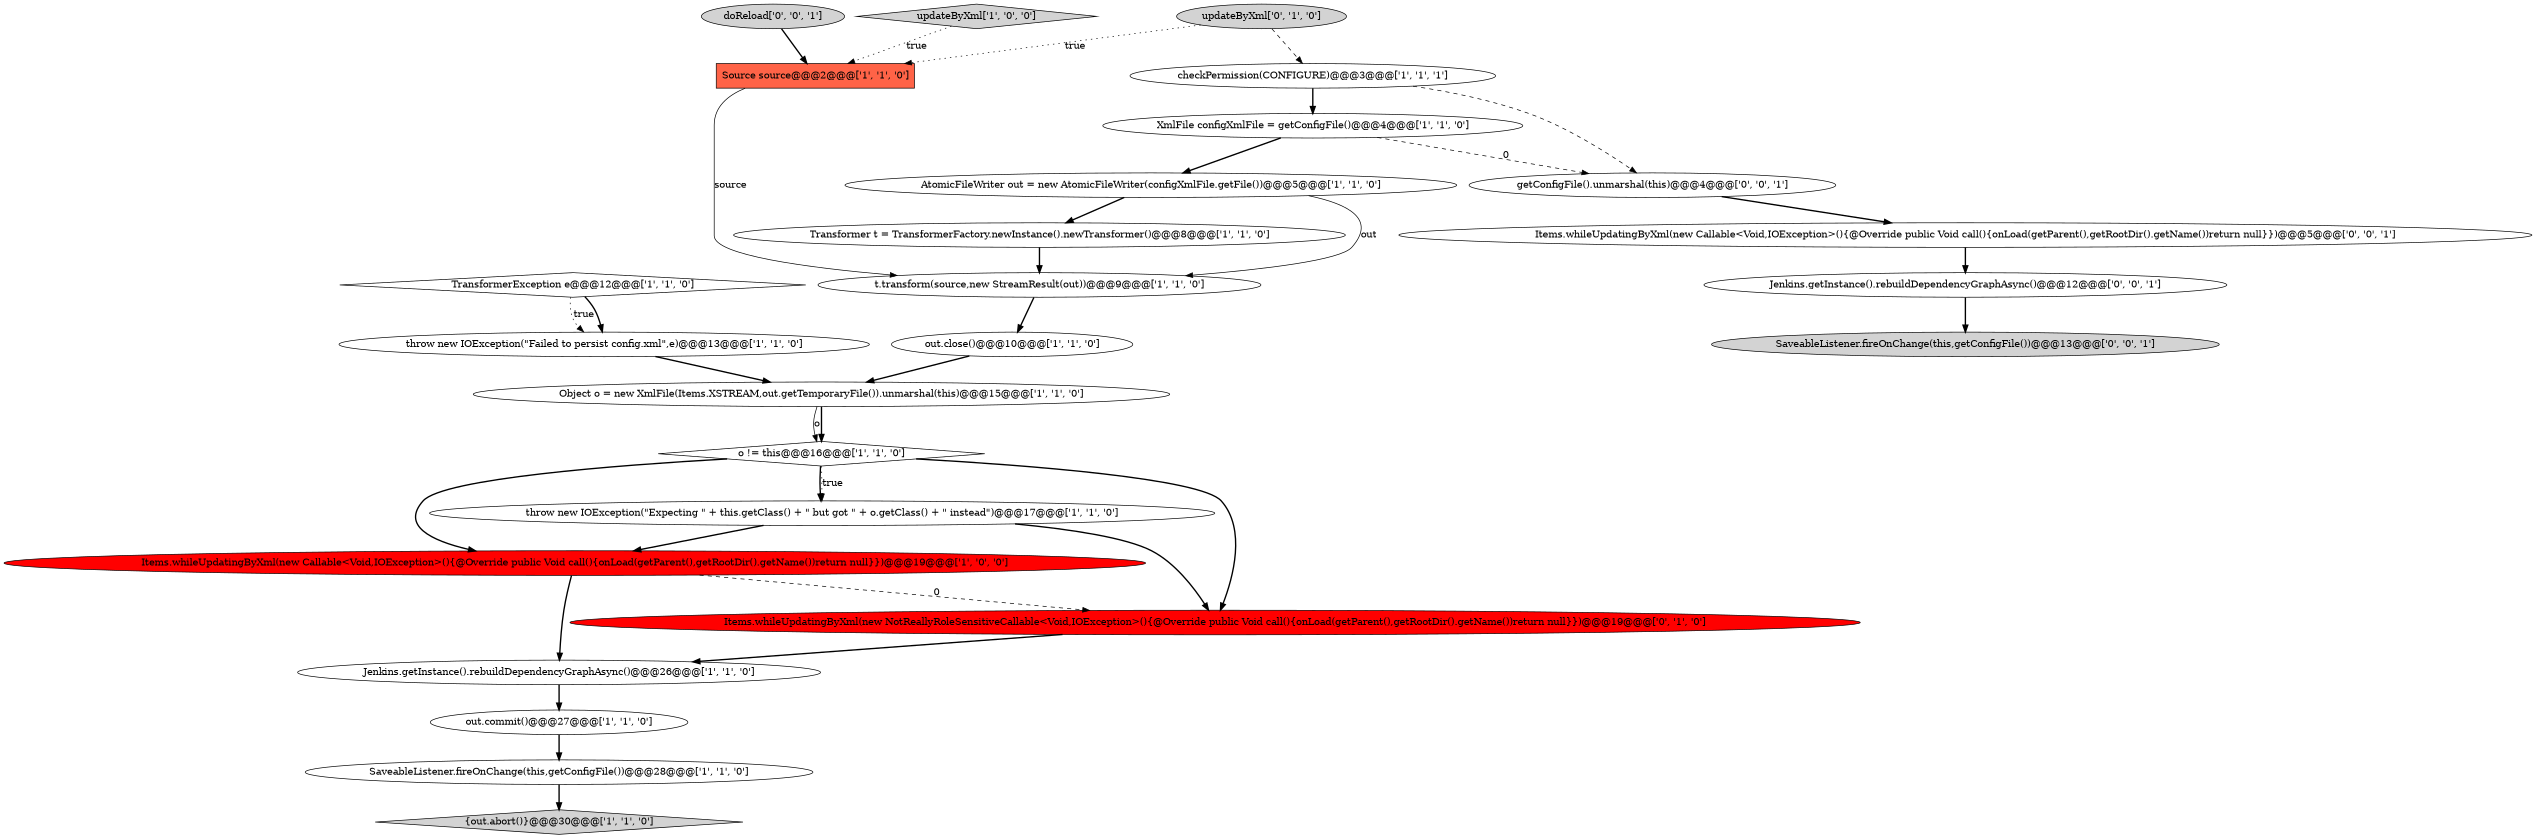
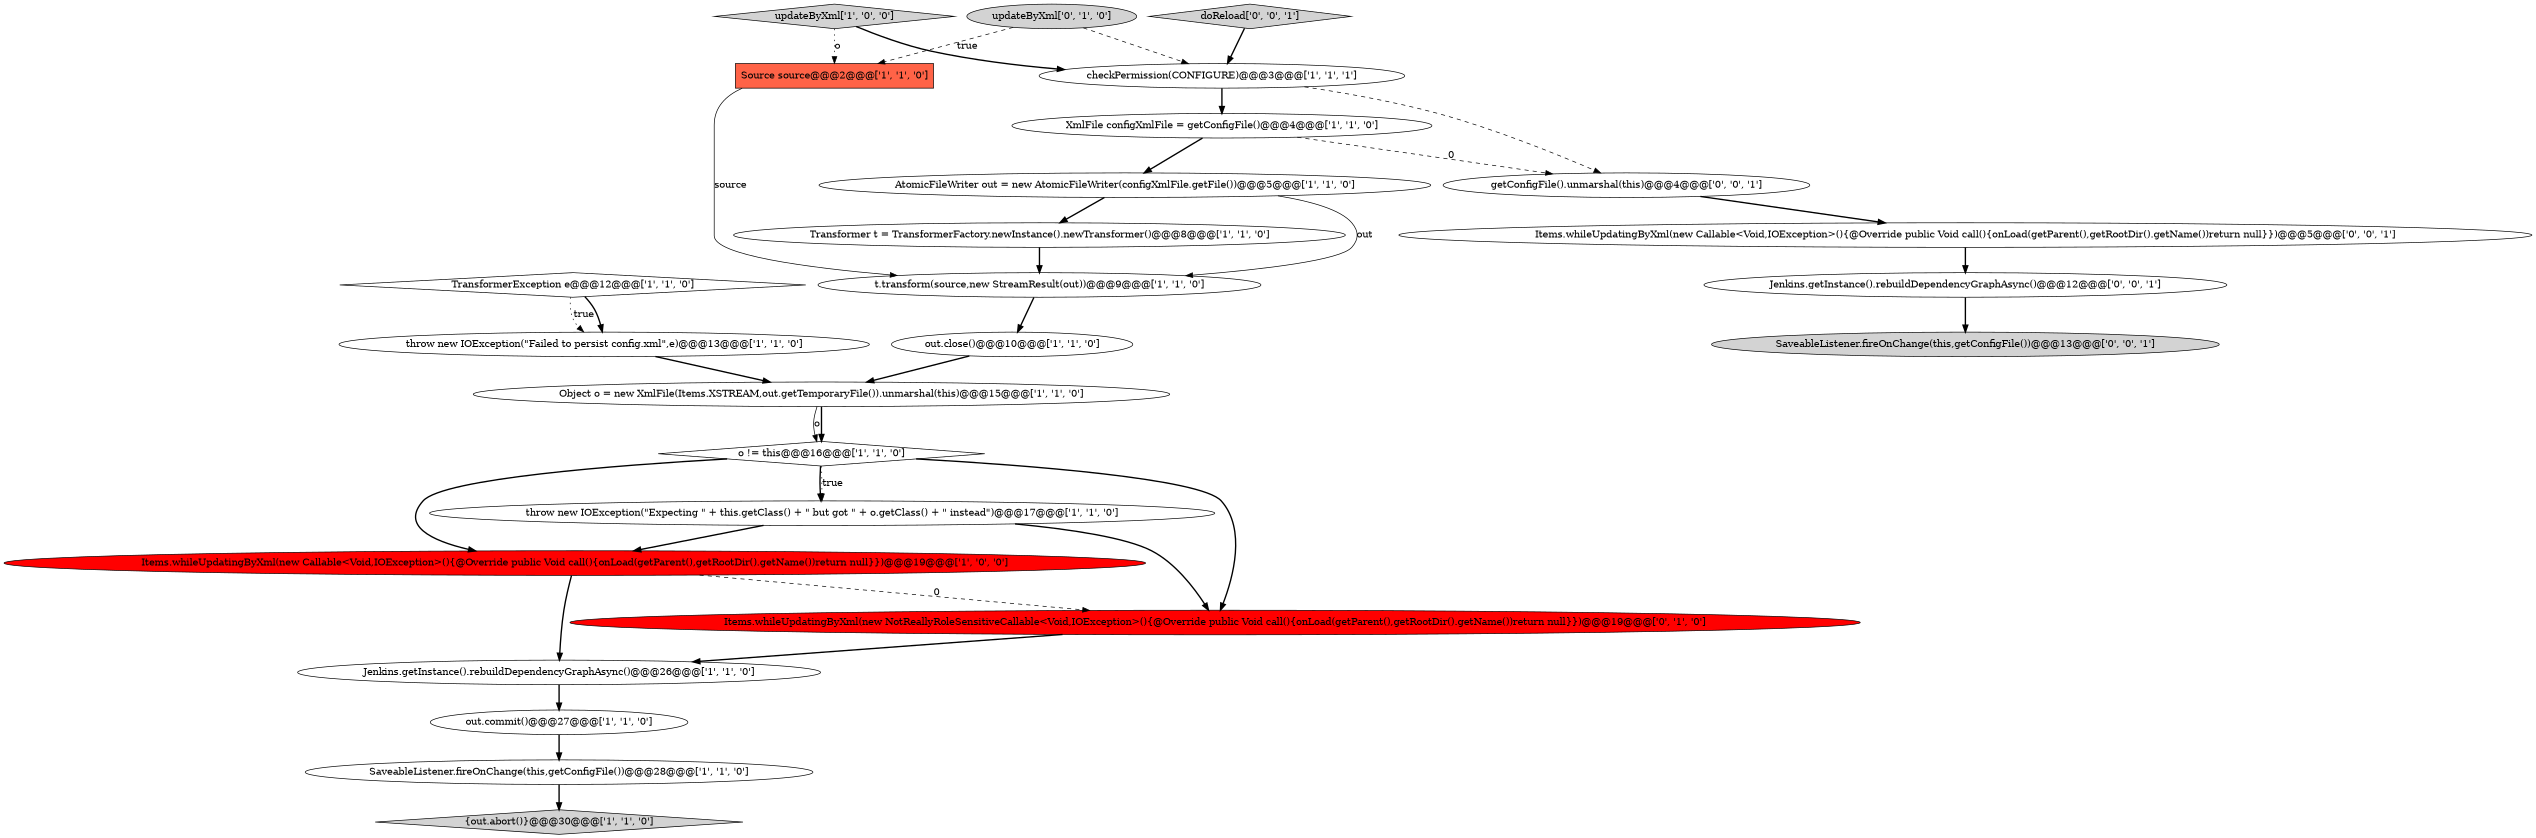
node "doReload['0', '0', '1']": shape ellipse -> diamond
edge "doReload['0', '0', '1']" -> "Source source@@@2@@@['1', '1', '0']": now "doReload['0', '0', '1']" -> "checkPermission(CONFIGURE)@@@3@@@['1', '1', '1']"
edge "updateByXml['0', '1', '0']" -> "Source source@@@2@@@['1', '1', '0']": style dotted -> dashed
edge "updateByXml['1', '0', '0']" -> "Source source@@@2@@@['1', '1', '0']": label "true" -> "o"
edge "updateByXml['1', '0', '0']" -> "checkPermission(CONFIGURE)@@@3@@@['1', '1', '1']": added
